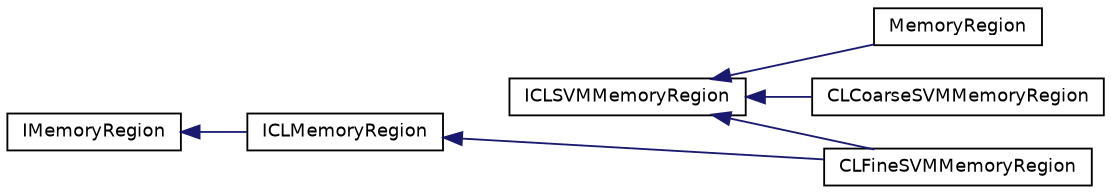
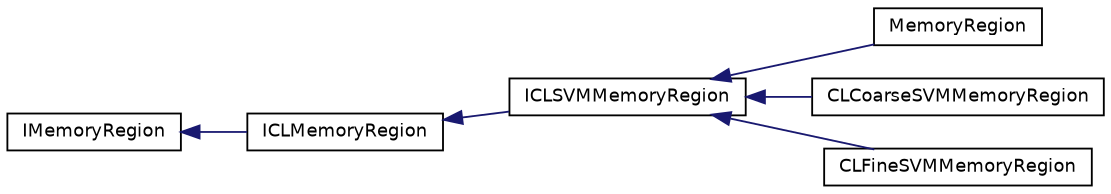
edge "CLFineSVMMemoryRegion" -> "ICLMemoryRegion": now "ICLSVMMemoryRegion" -> "ICLMemoryRegion"
